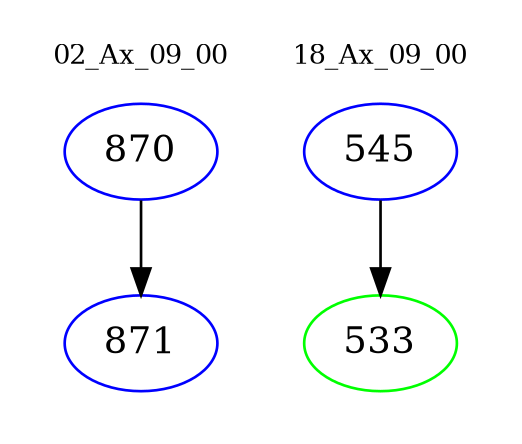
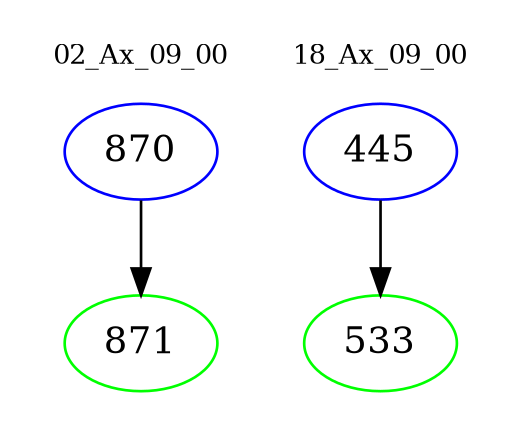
node "545": label "545" -> "445"
node "871": color blue -> green
